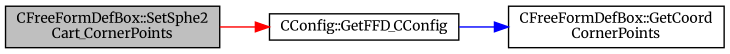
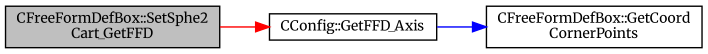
node "CFreeFormDefBox::SetSphe2 Cart_CornerPoints": label "CFreeFormDefBox::SetSphe2 Cart_CornerPoints" -> "CFreeFormDefBox::SetSphe2 Cart_GetFFD"
node "CConfig::GetFFD_CConfig": label "CConfig::GetFFD_CConfig" -> "CConfig::GetFFD_Axis"
